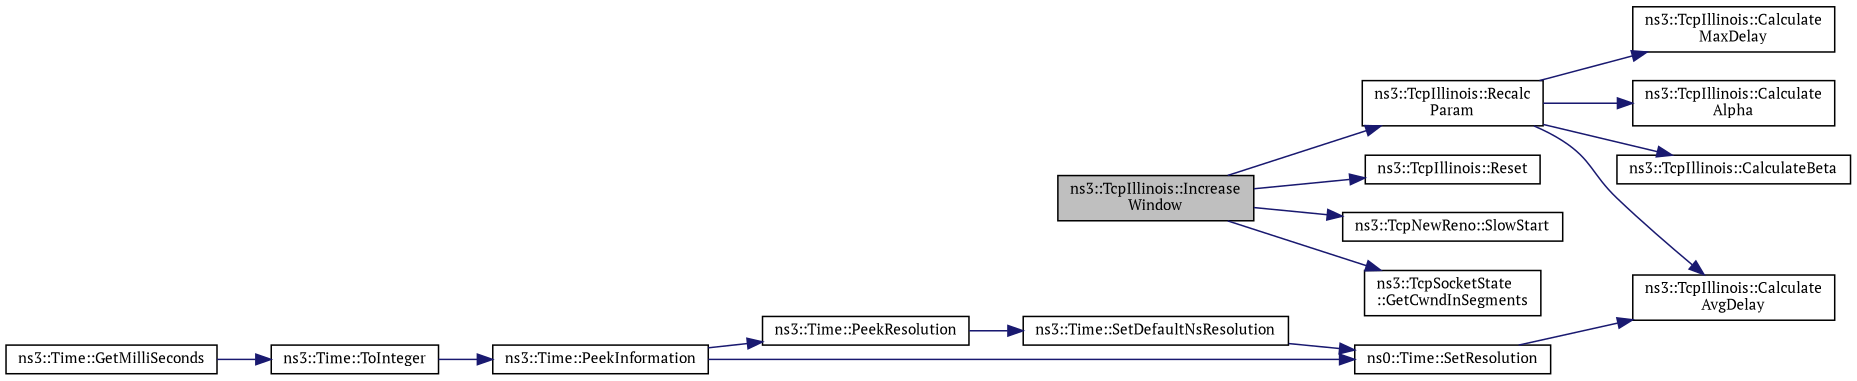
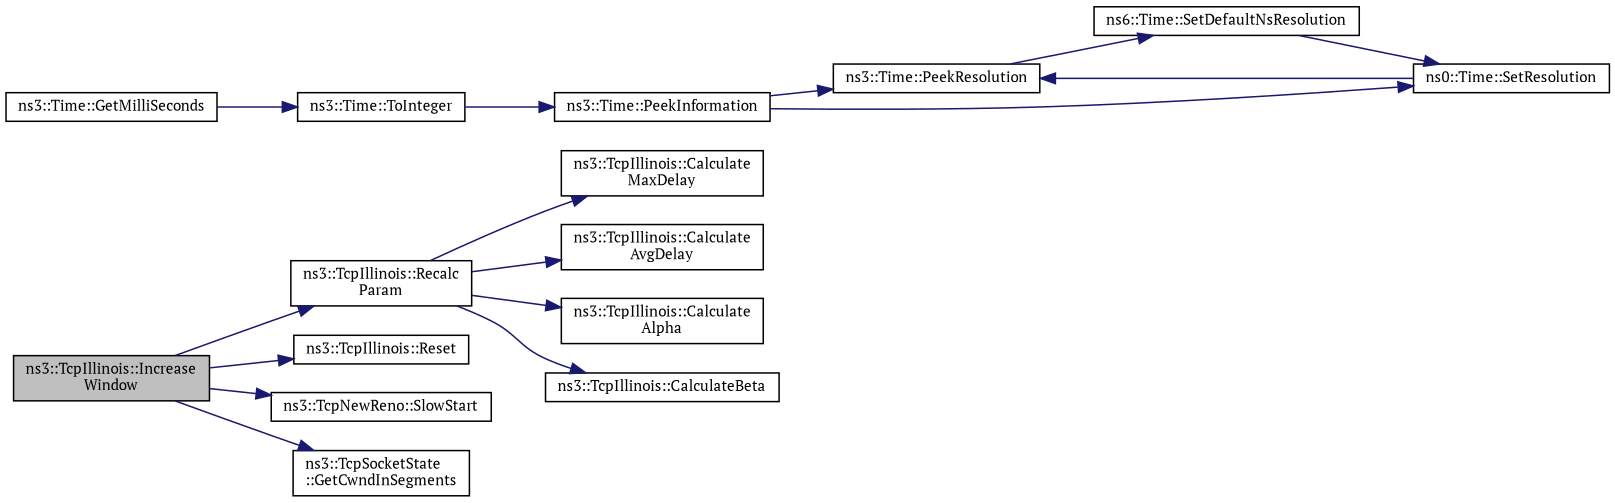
node "ns3::Time::SetDefaultNsResolution": label "ns3::Time::SetDefaultNsResolution" -> "ns6::Time::SetDefaultNsResolution"
edge "ns0::Time::SetResolution" -> "ns3::TcpIllinois::Calculate AvgDelay": now "ns0::Time::SetResolution" -> "ns3::Time::PeekResolution"
